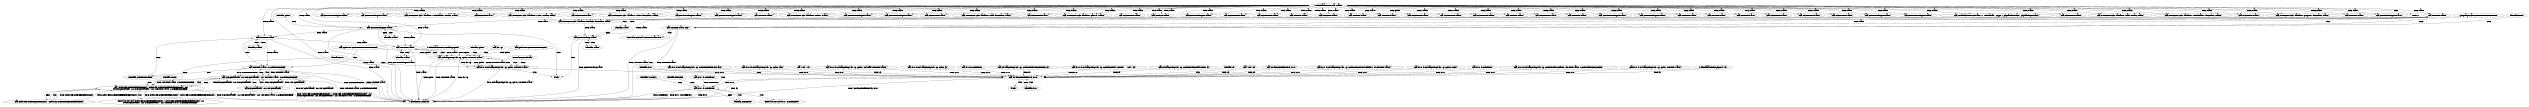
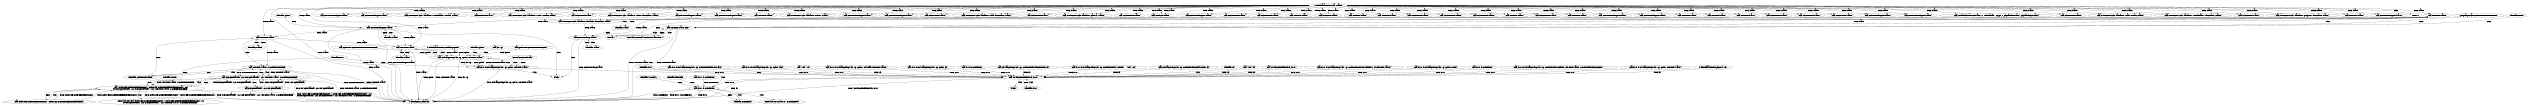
edge "(MethodParameterIn,zval *zvalue)" -> "(Call,Z_ISNULL_P(zvalue))": label "DDG: option" -> "DDG: zvalue"
node "(Literal,1)": added
edge "(Call,option == CURLOPT_REDIR_PROTOCOLS)" -> "(Call,Z_LVAL_P(zvalue) & CURLPROTO_FILE)": now "(Identifier,CURLPROTO_FILE)" -> "(Call,Z_LVAL_P(zvalue) & CURLPROTO_FILE)"
